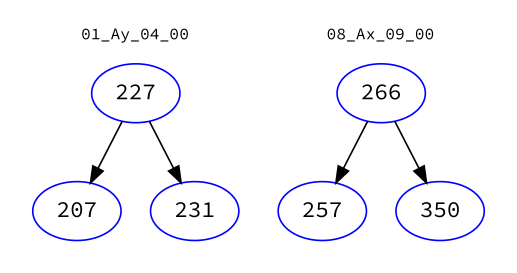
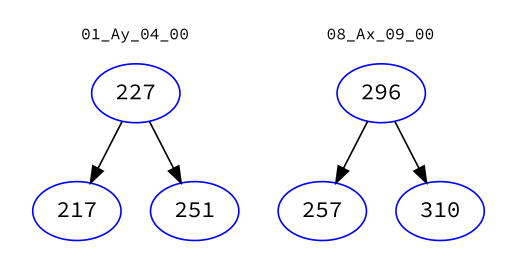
node "266": label "266" -> "296"
node "207": label "207" -> "217"
node "231": label "231" -> "251"
node "350": label "350" -> "310"
